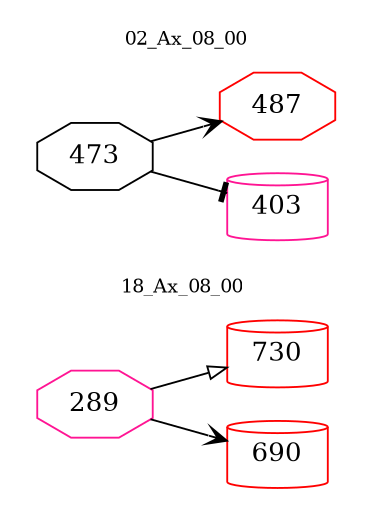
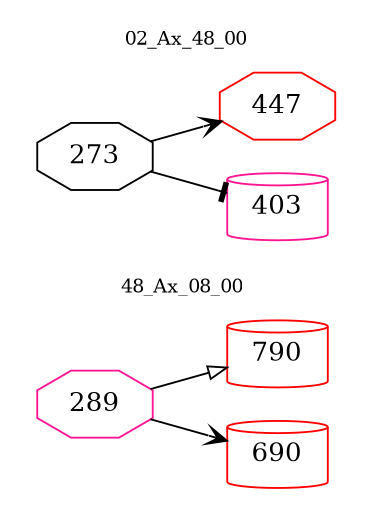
cluster "02_Ax_08_00": label "02_Ax_08_00" -> "02_Ax_48_00"
node "487": label "487" -> "447"
node "473": label "473" -> "273"
cluster "18_Ax_08_00": label "18_Ax_08_00" -> "48_Ax_08_00"
node "730": label "730" -> "790"
